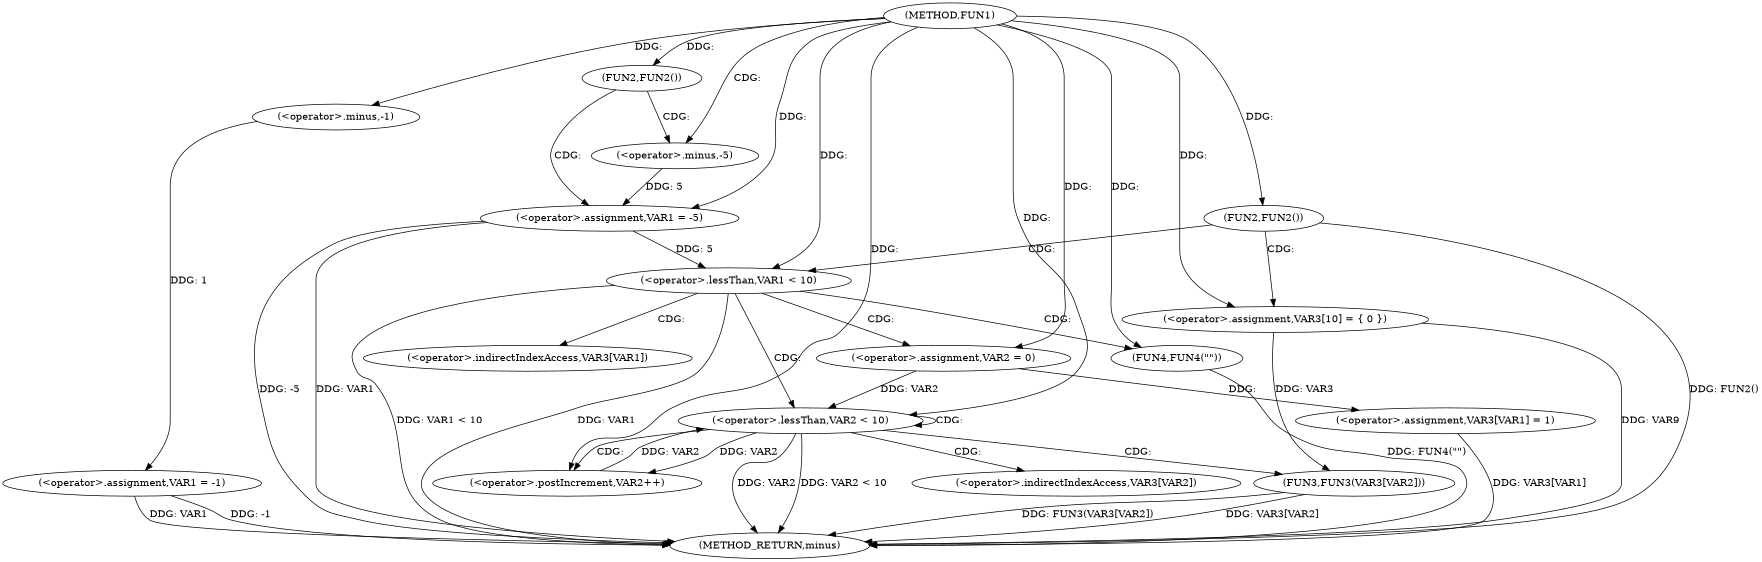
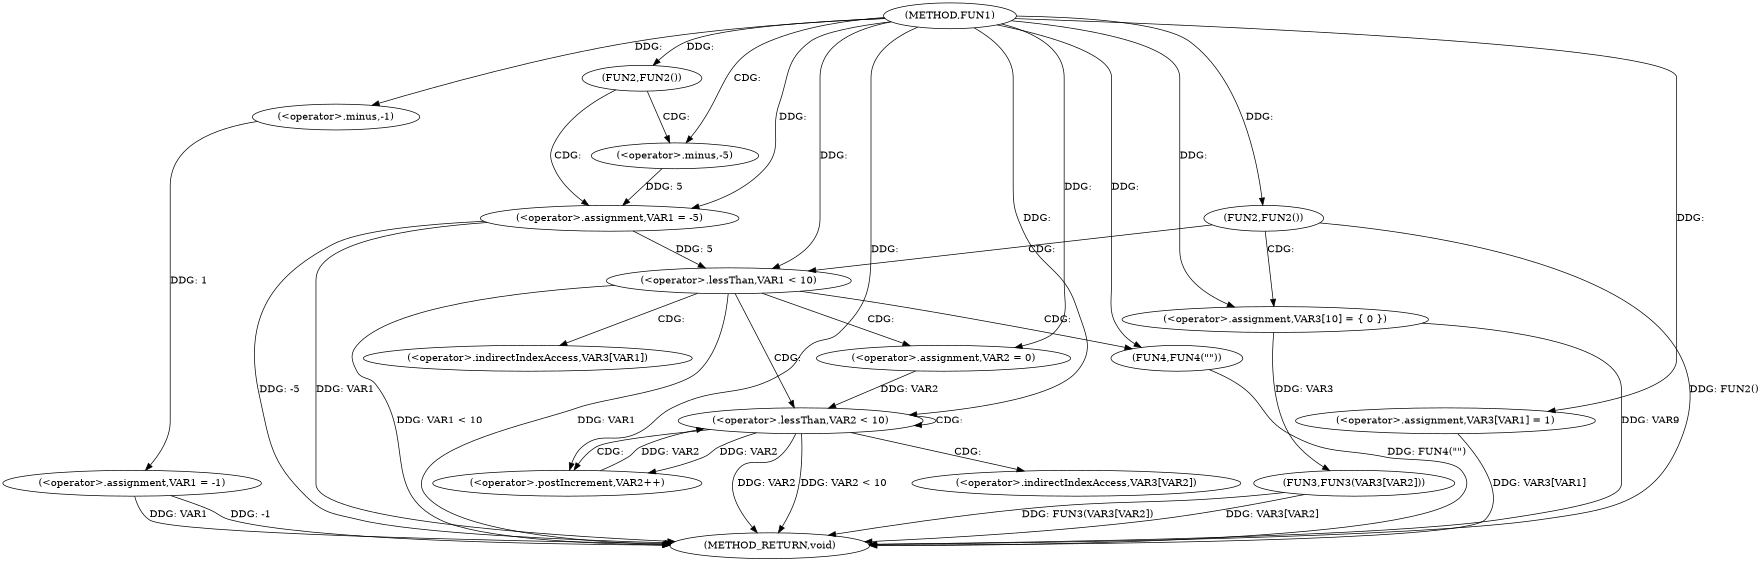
edge "(<operator>.assignment,VAR2 = 0)" -> "(<operator>.assignment,VAR3[VAR1] = 1)": now "(METHOD,FUN1)" -> "(<operator>.assignment,VAR3[VAR1] = 1)"
edge "(<operator>.lessThan,VAR2 < 10)" -> "(FUN3,FUN3(VAR3[VAR2]))": removed, label "CDG:"
node "(METHOD_RETURN,minus)": label "(METHOD_RETURN,minus)" -> "(METHOD_RETURN,void)"
